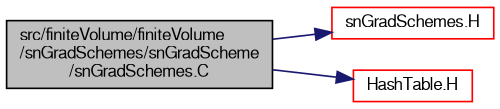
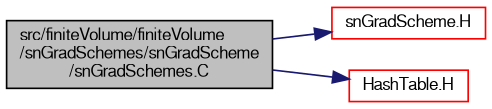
node "snGradSchemes.H": label "snGradSchemes.H" -> "snGradScheme.H"
